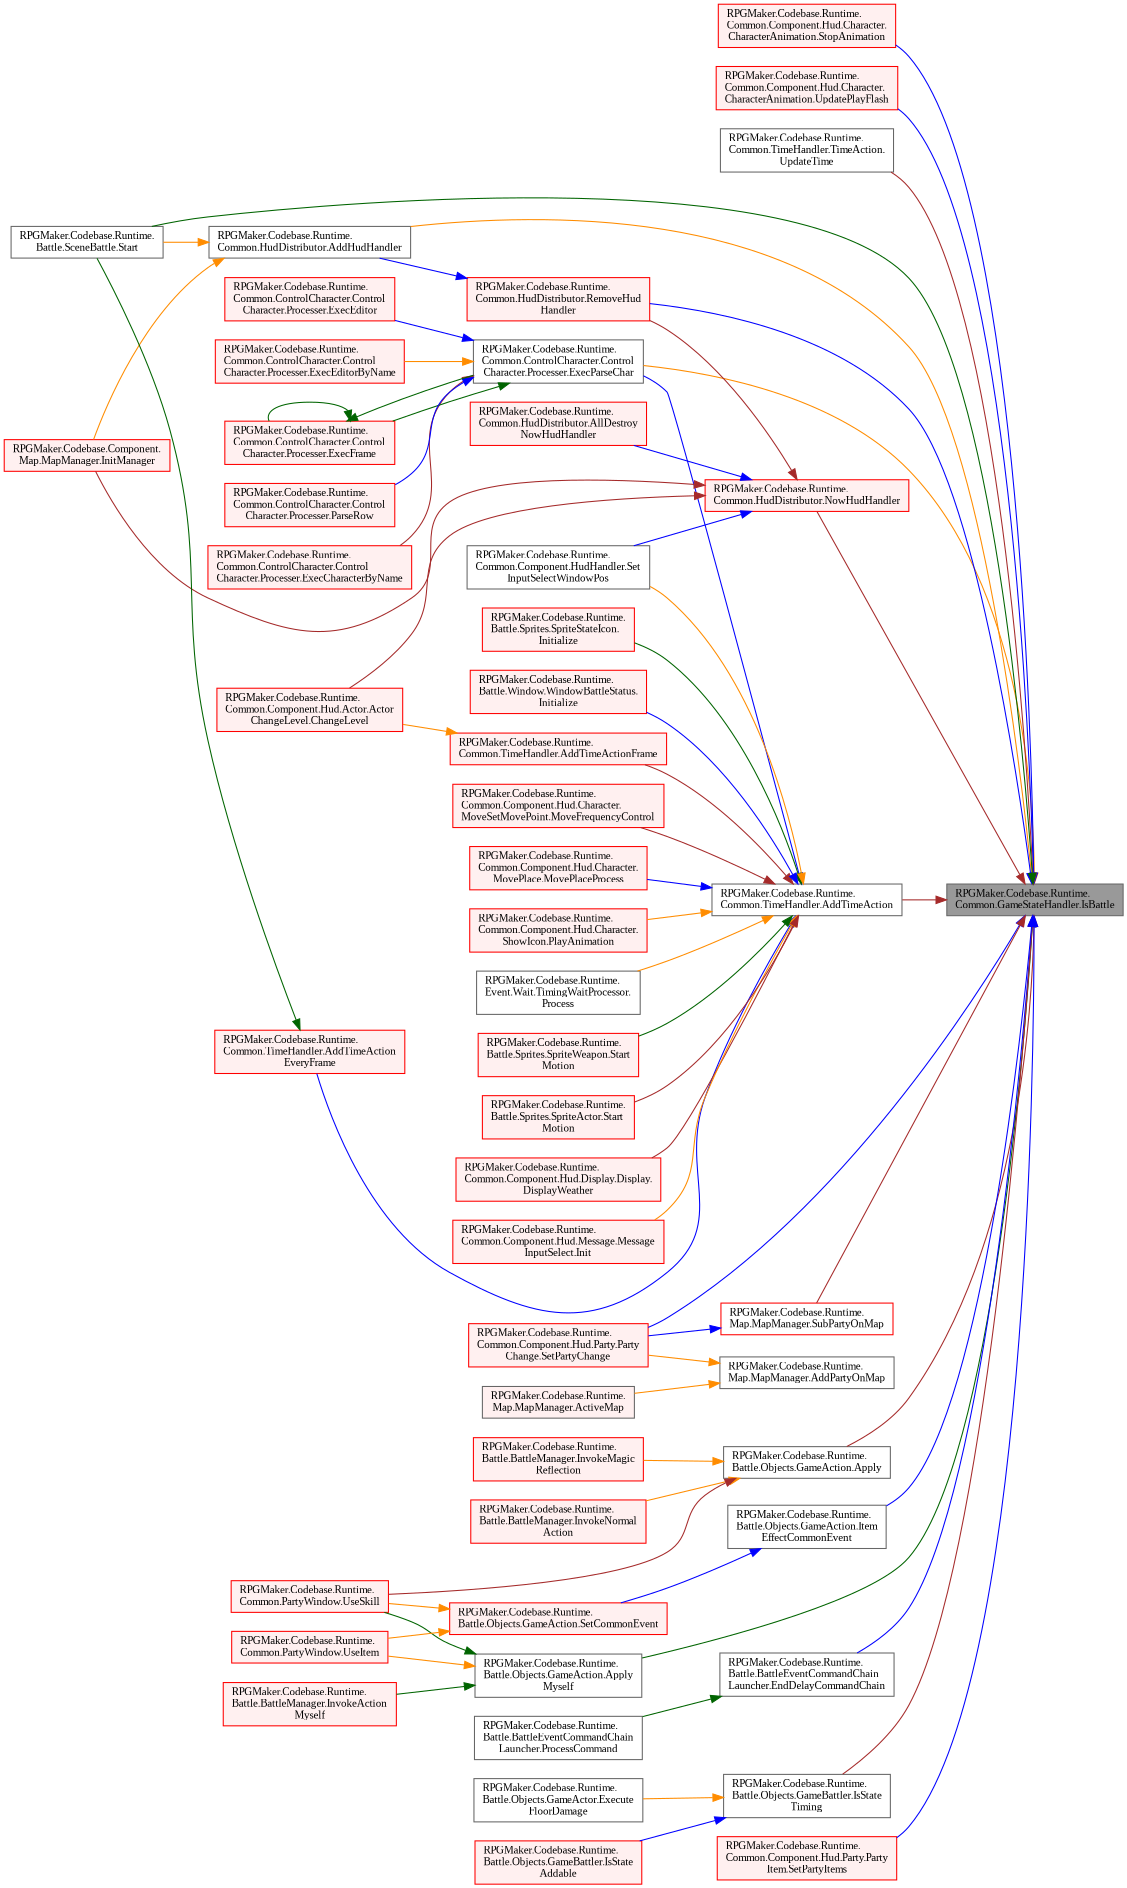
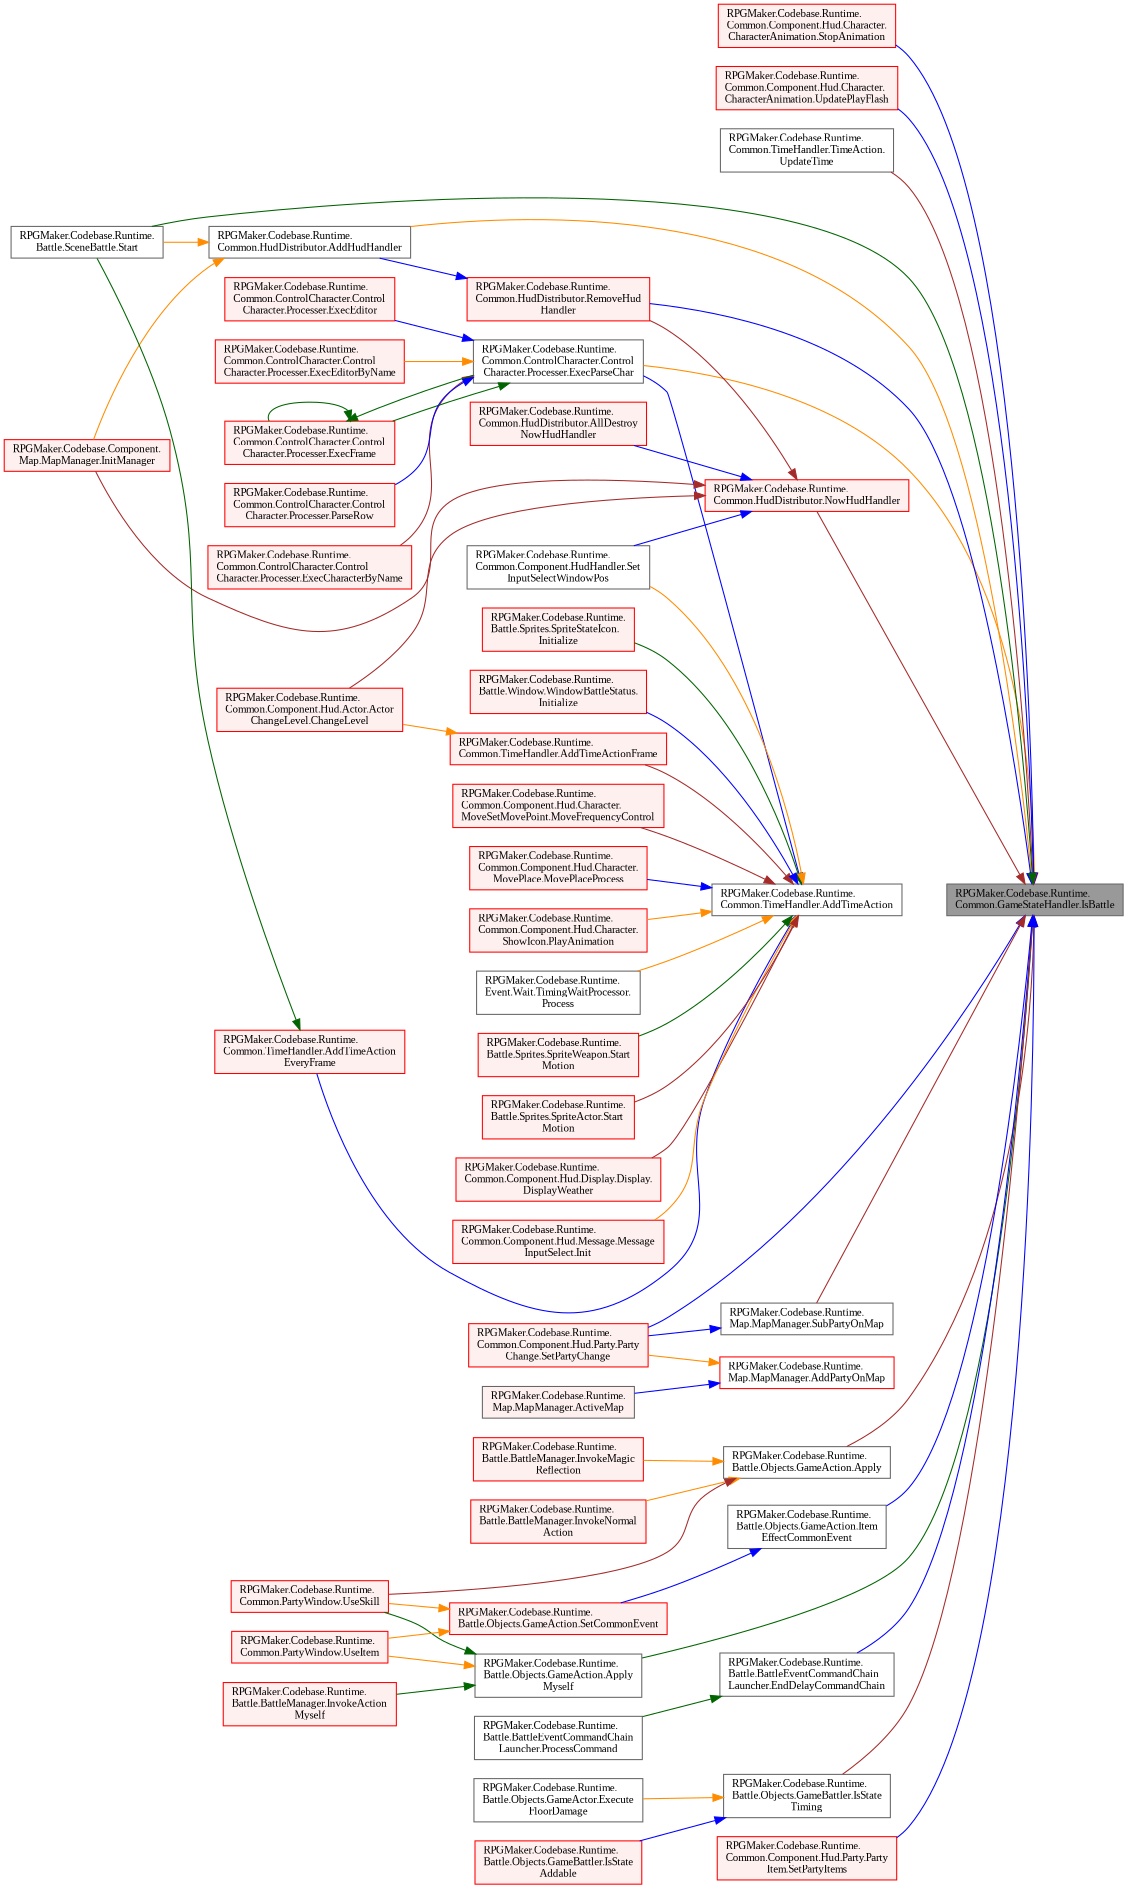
edge "RPGMaker.Codebase.Runtime. Common.TimeHandler.AddTimeAction" -> "RPGMaker.Codebase.Runtime. Common.GameStateHandler.IsBattle": removed
node "RPGMaker.Codebase.Runtime. Map.MapManager.SubPartyOnMap": color red -> grey40
node "RPGMaker.Codebase.Runtime. Map.MapManager.AddPartyOnMap": color grey40 -> red
edge "RPGMaker.Codebase.Runtime. Map.MapManager.ActiveMap" -> "RPGMaker.Codebase.Runtime. Map.MapManager.AddPartyOnMap": color darkorange -> blue
